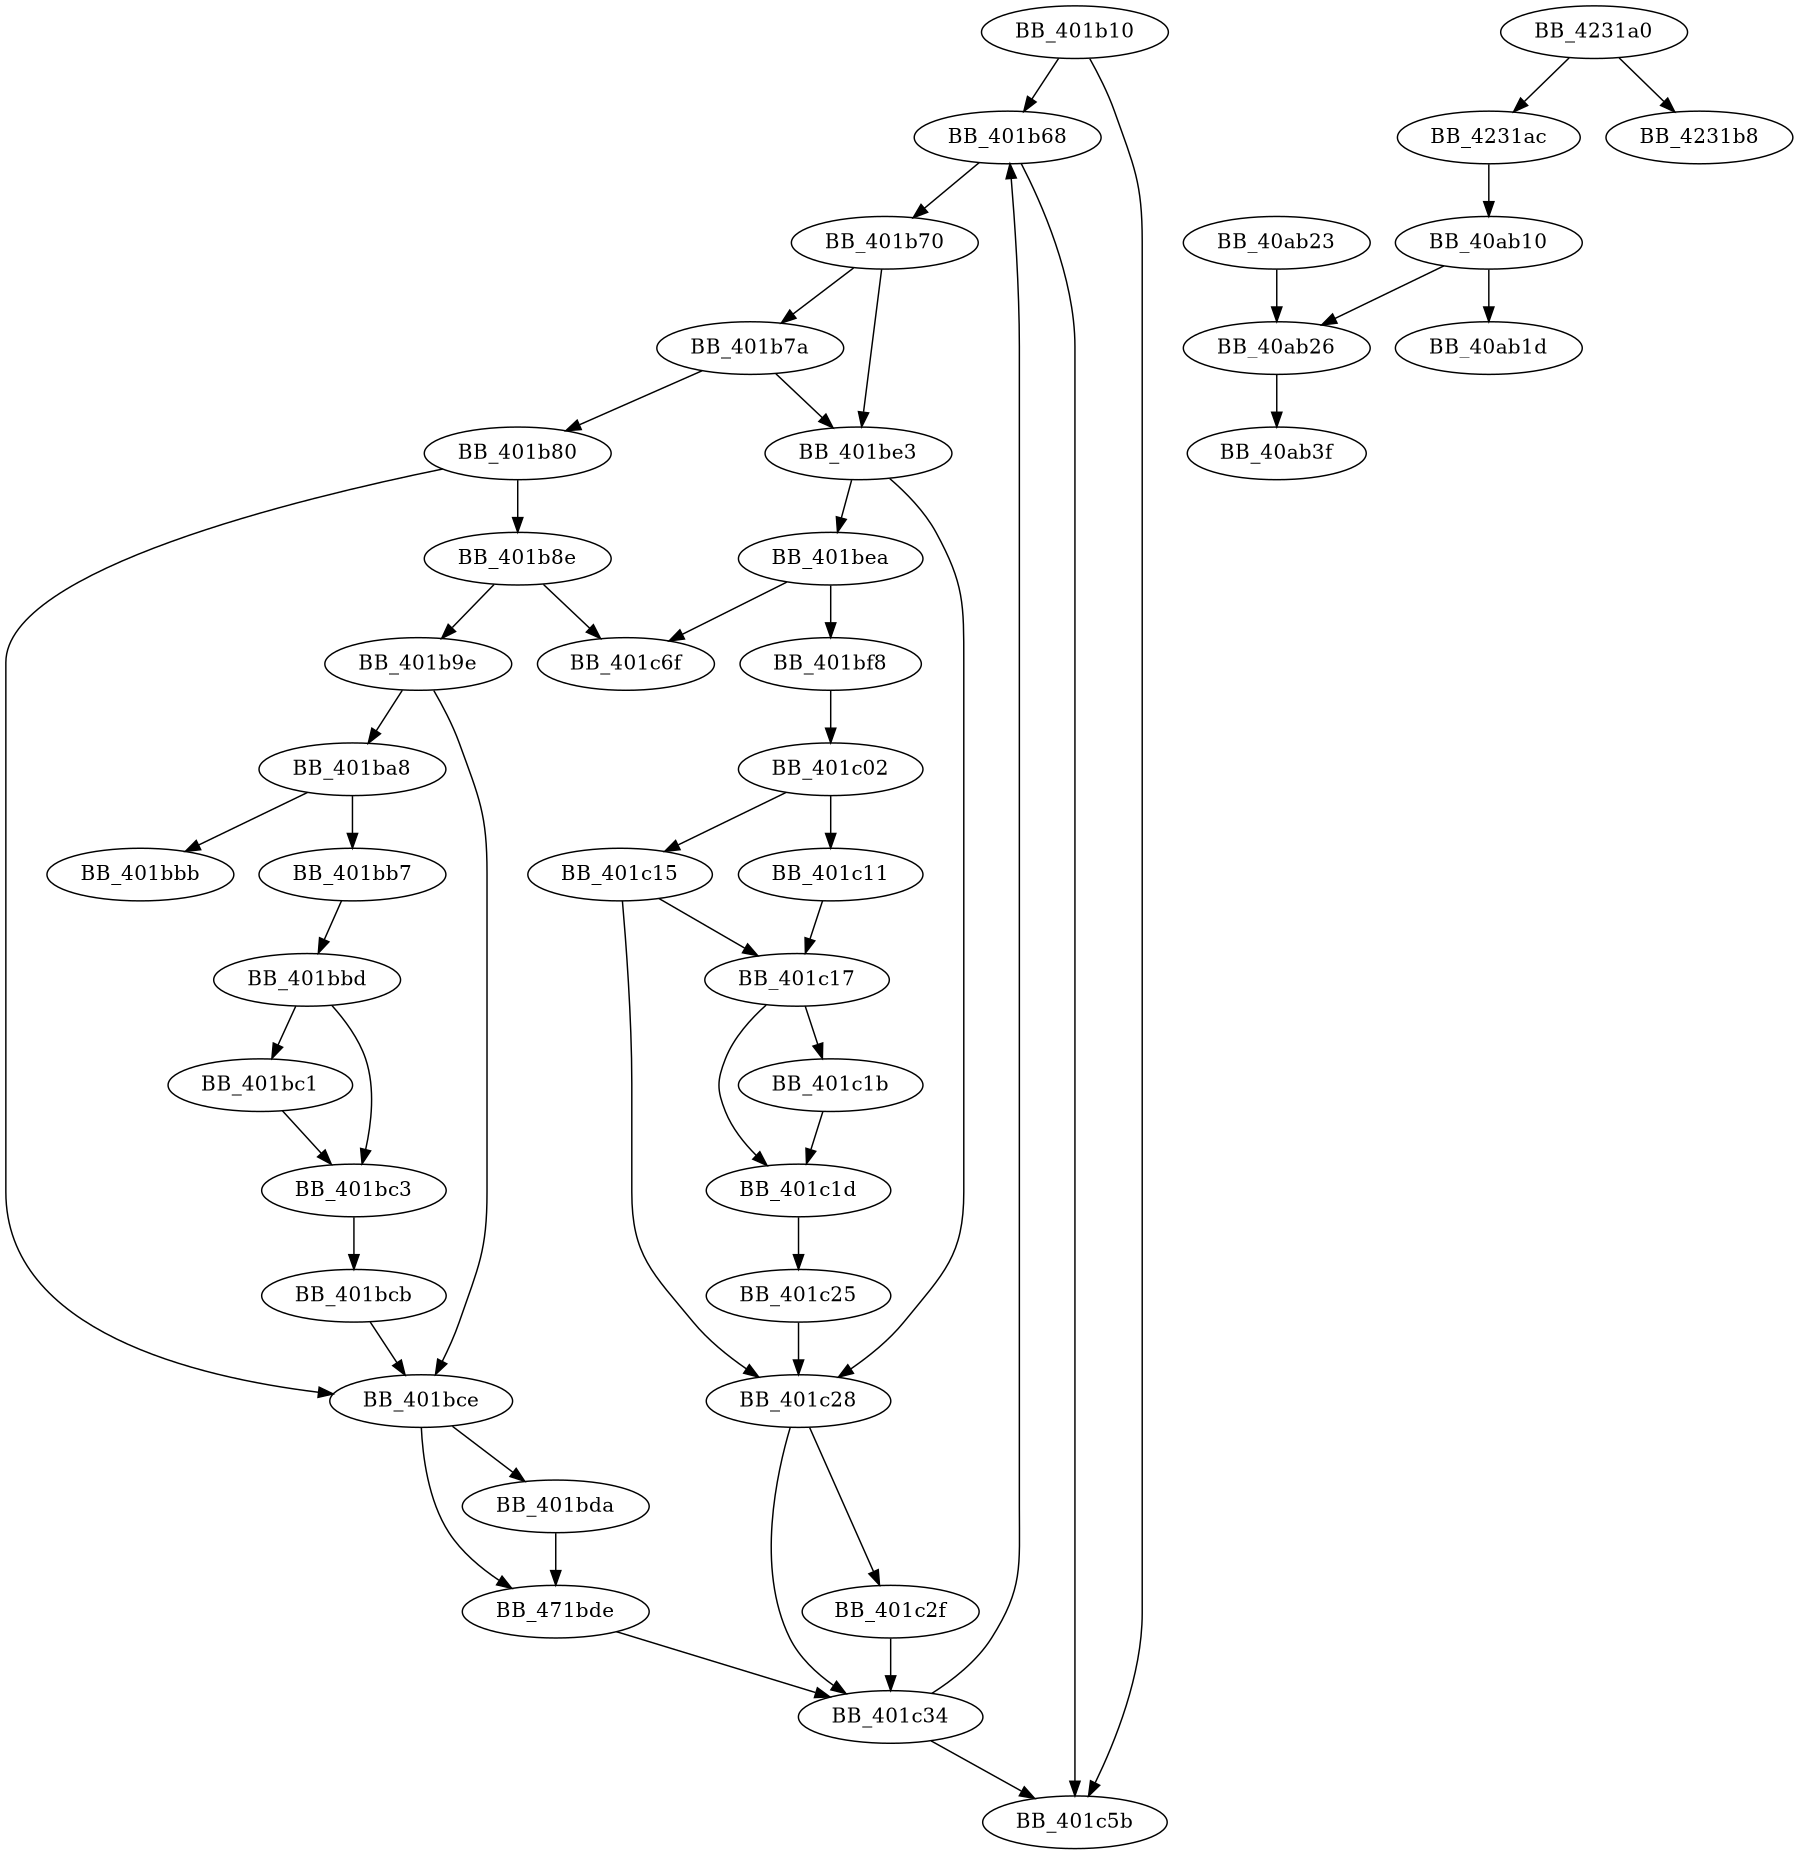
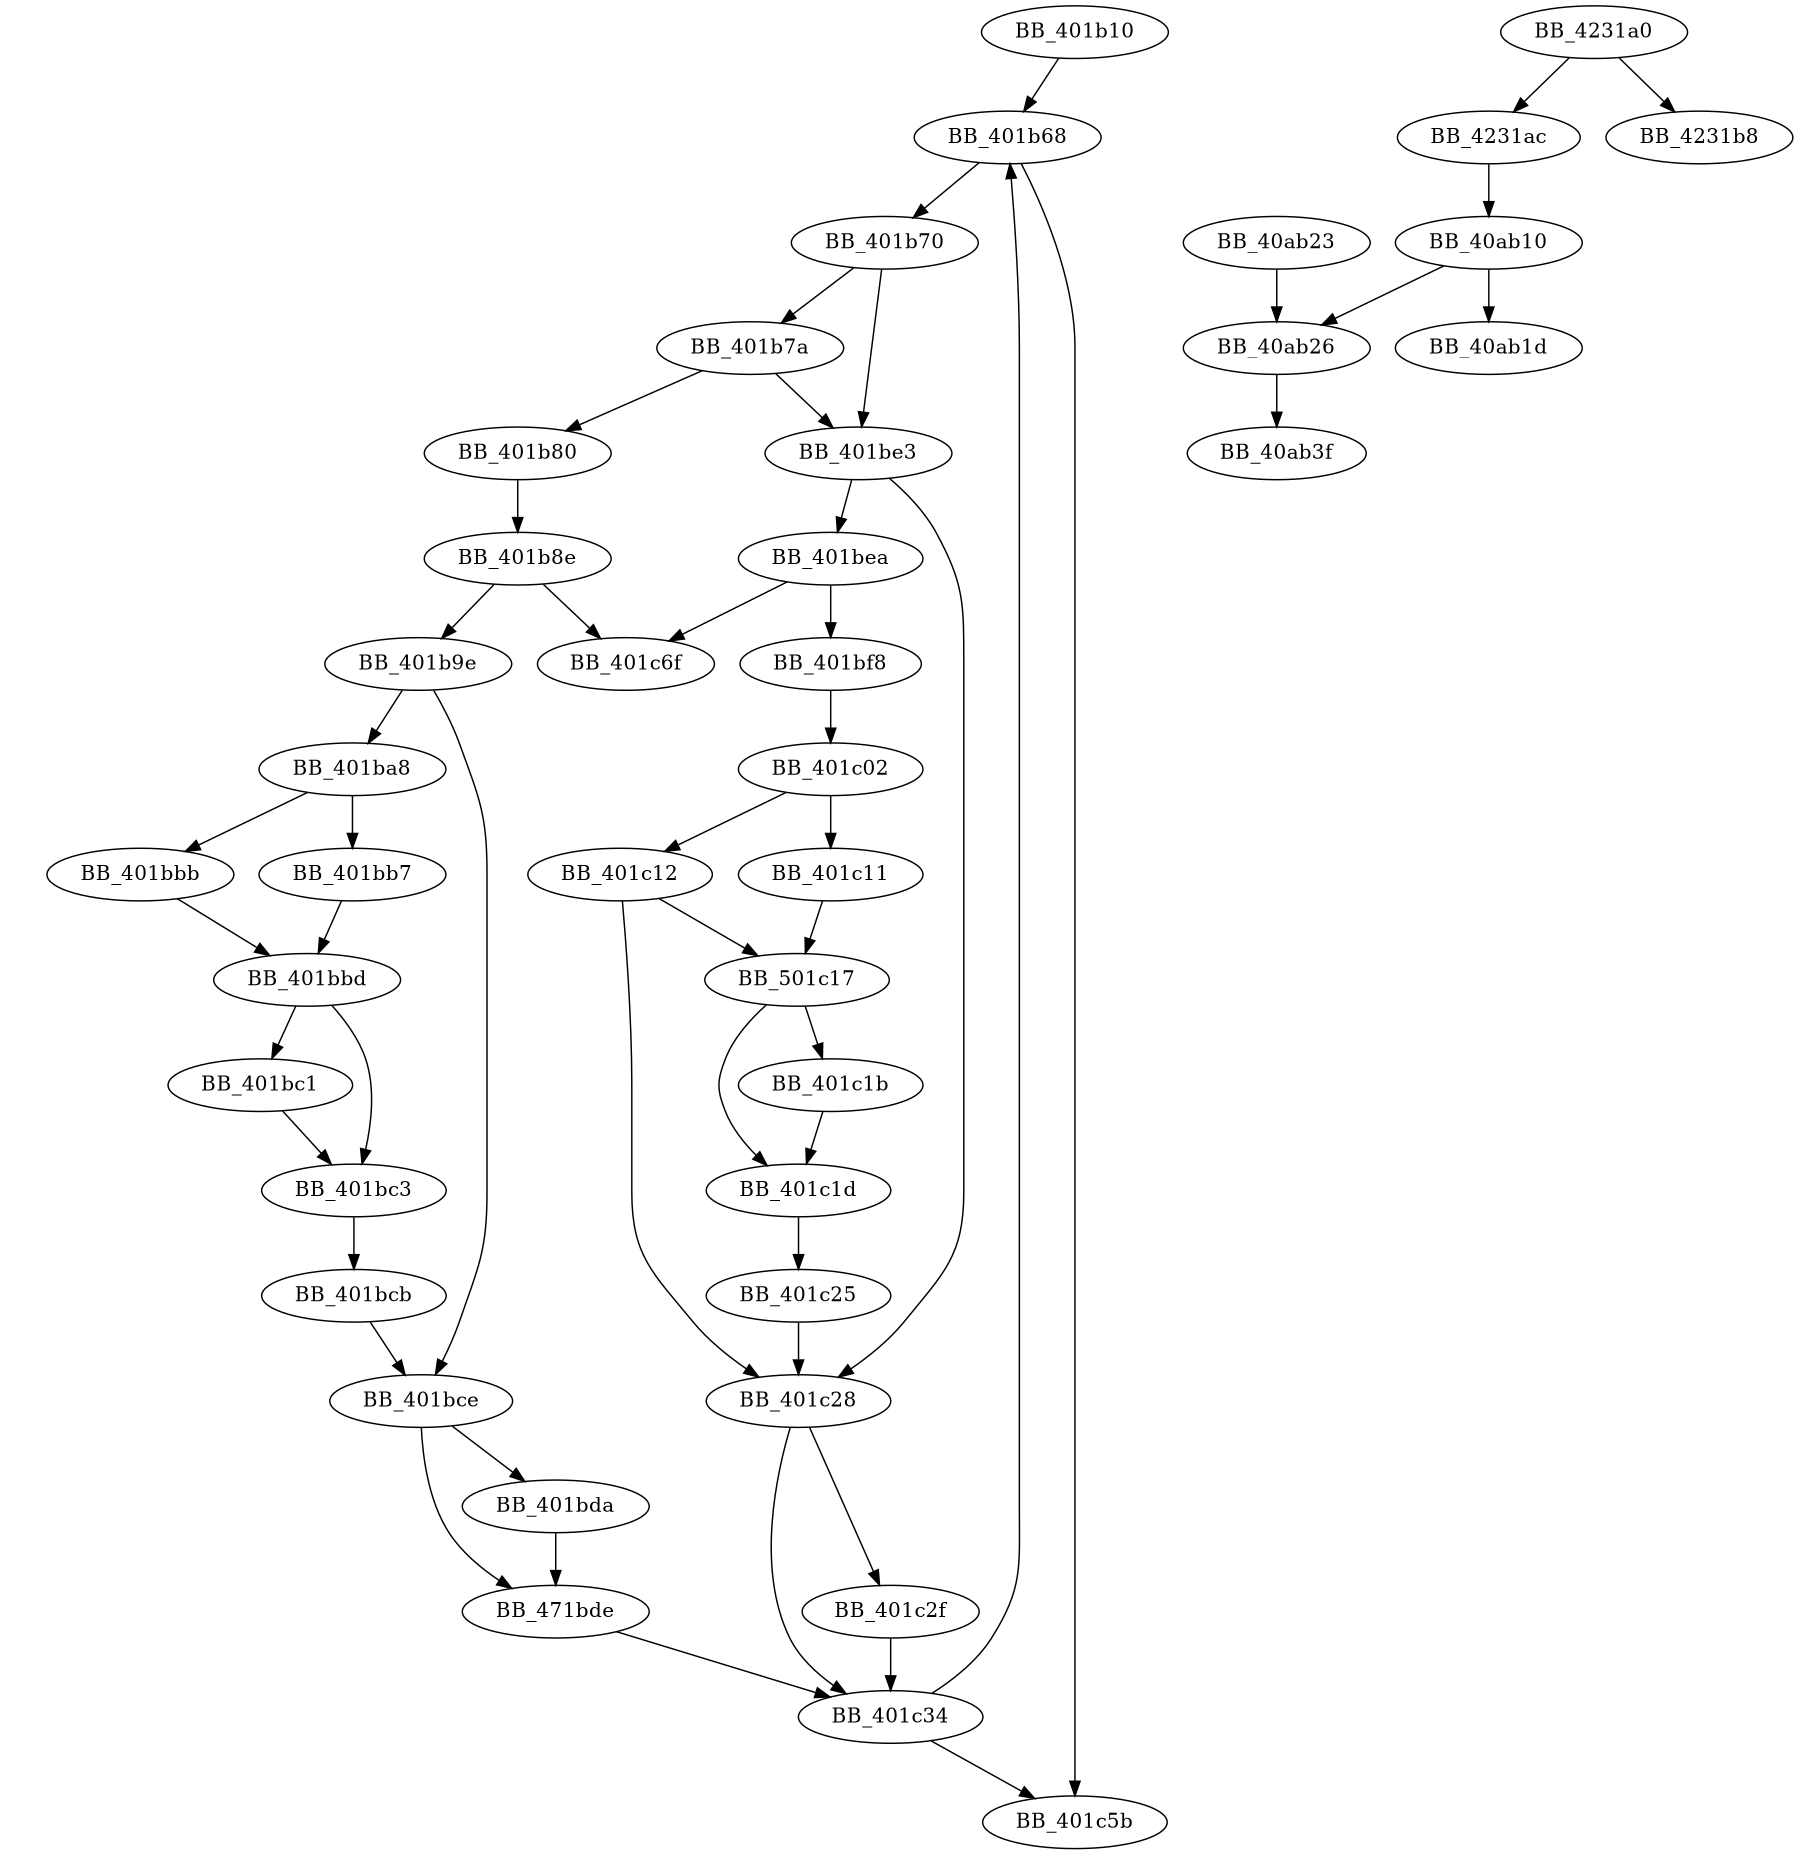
node "BB_401c15": label "BB_401c15" -> "BB_401c12"
edge "BB_401b80" -> "BB_401bce": removed
edge "BB_401b10" -> "BB_401c5b": removed
edge "BB_401bbb" -> "BB_401bbd": added
node "BB_401c17": label "BB_401c17" -> "BB_501c17"
